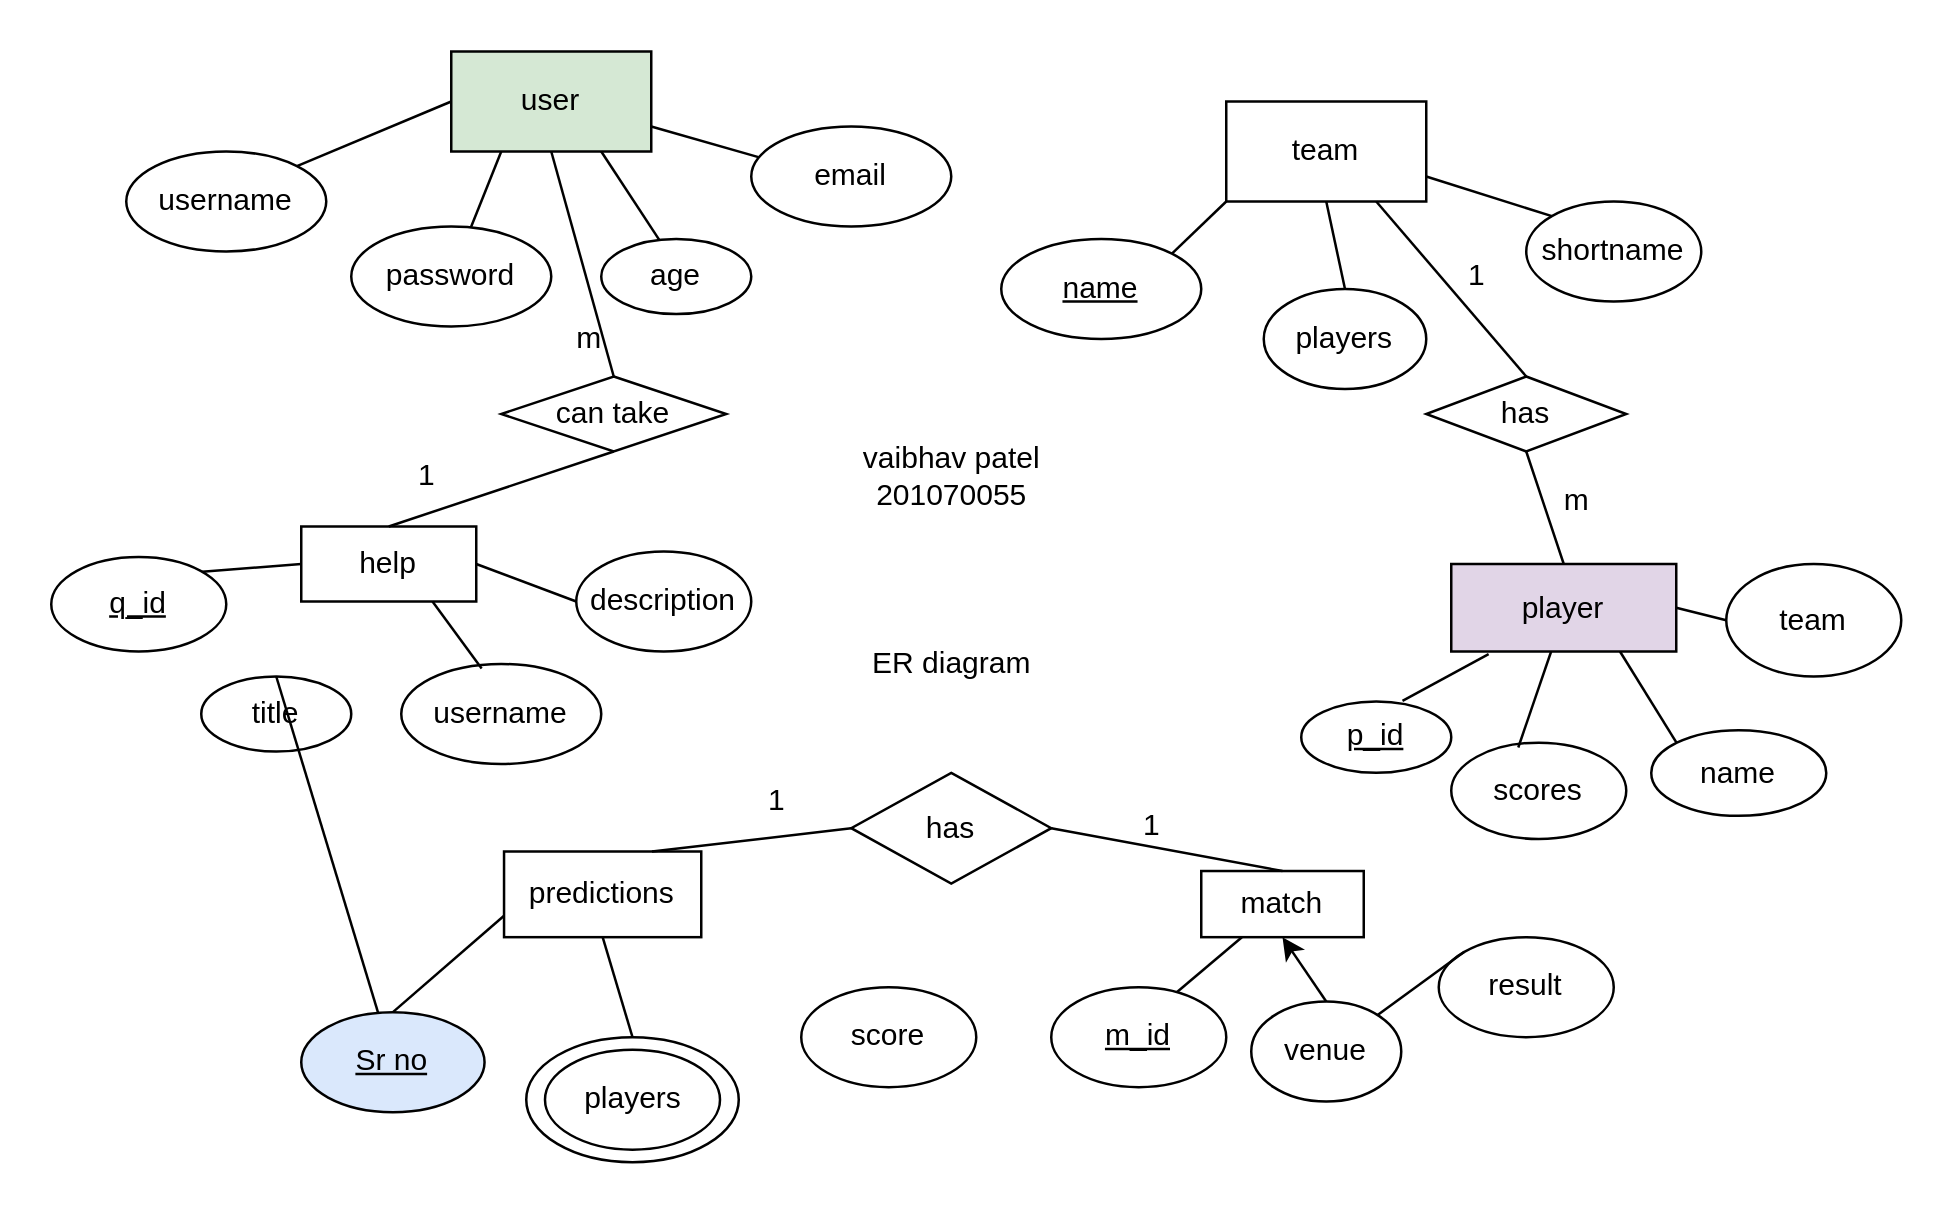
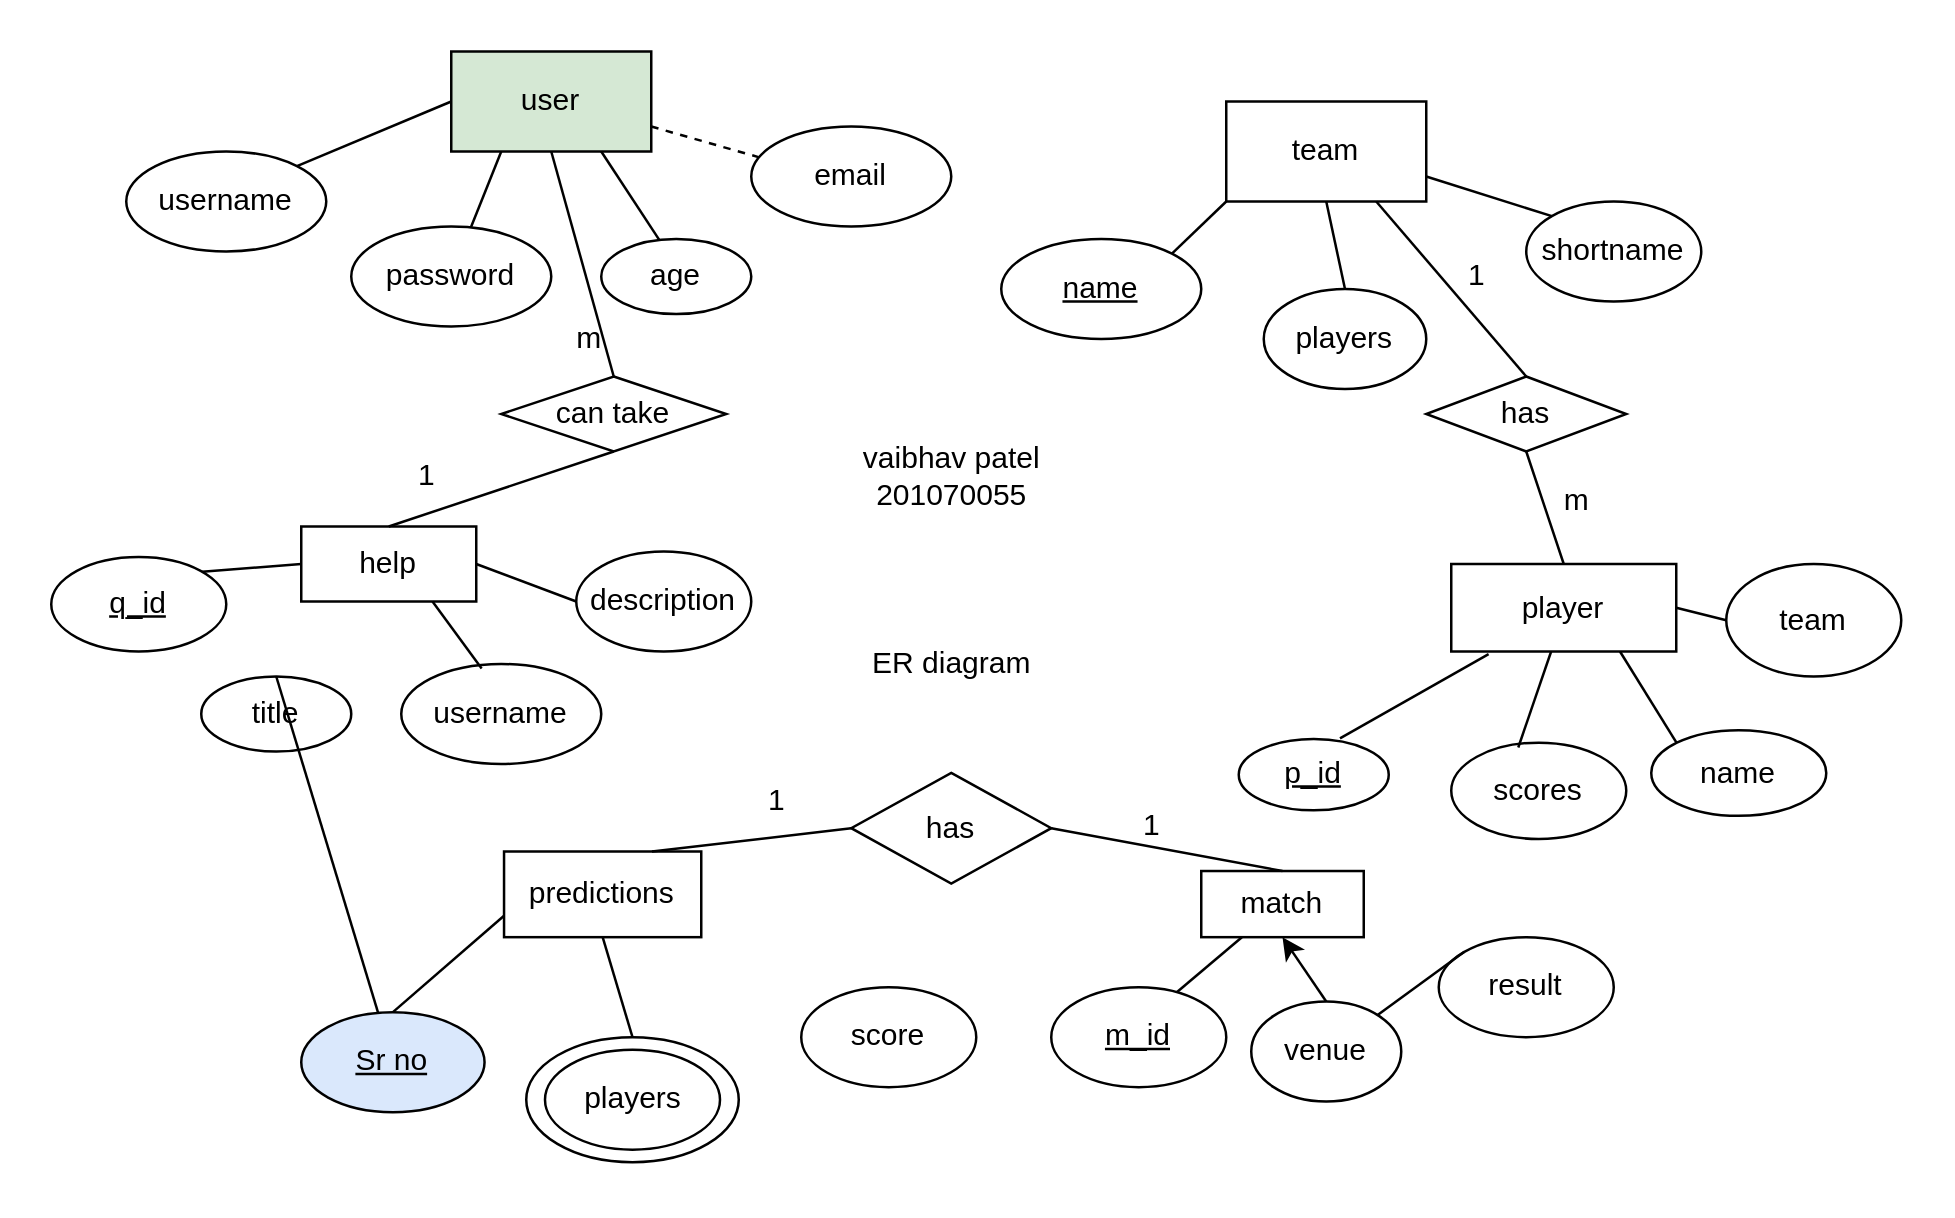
edge "user" -- "email": style solid -> dashed
node "player": fillcolor #e1d5e7 -> #ffffff
node "p_id": moved (1376, 737) -> (1314, 774)
